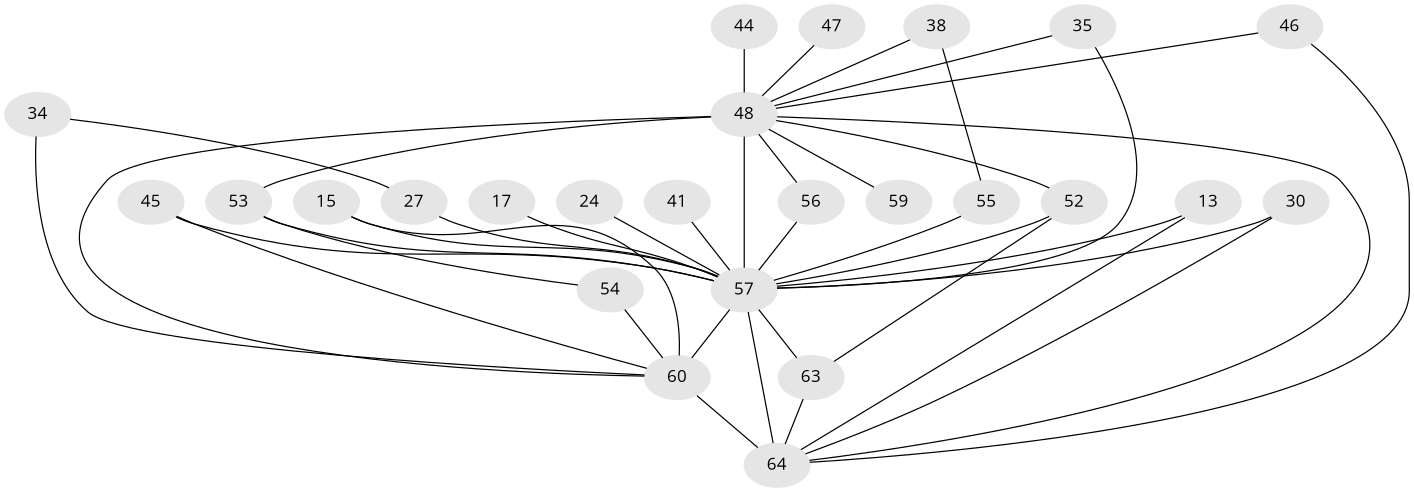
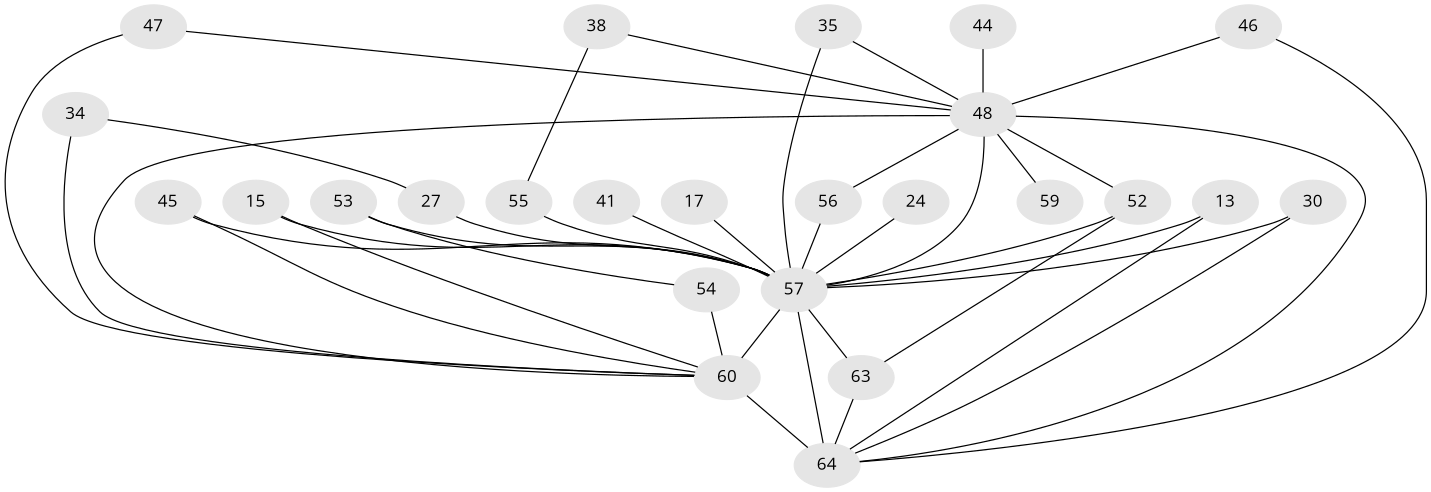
edge "48" -- "53": removed
edge "47" -- "60": added
